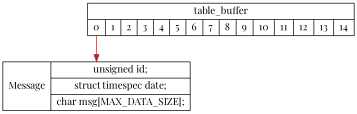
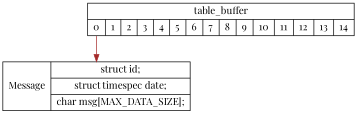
node "Message": text "unsigned id;" -> "struct id;"
